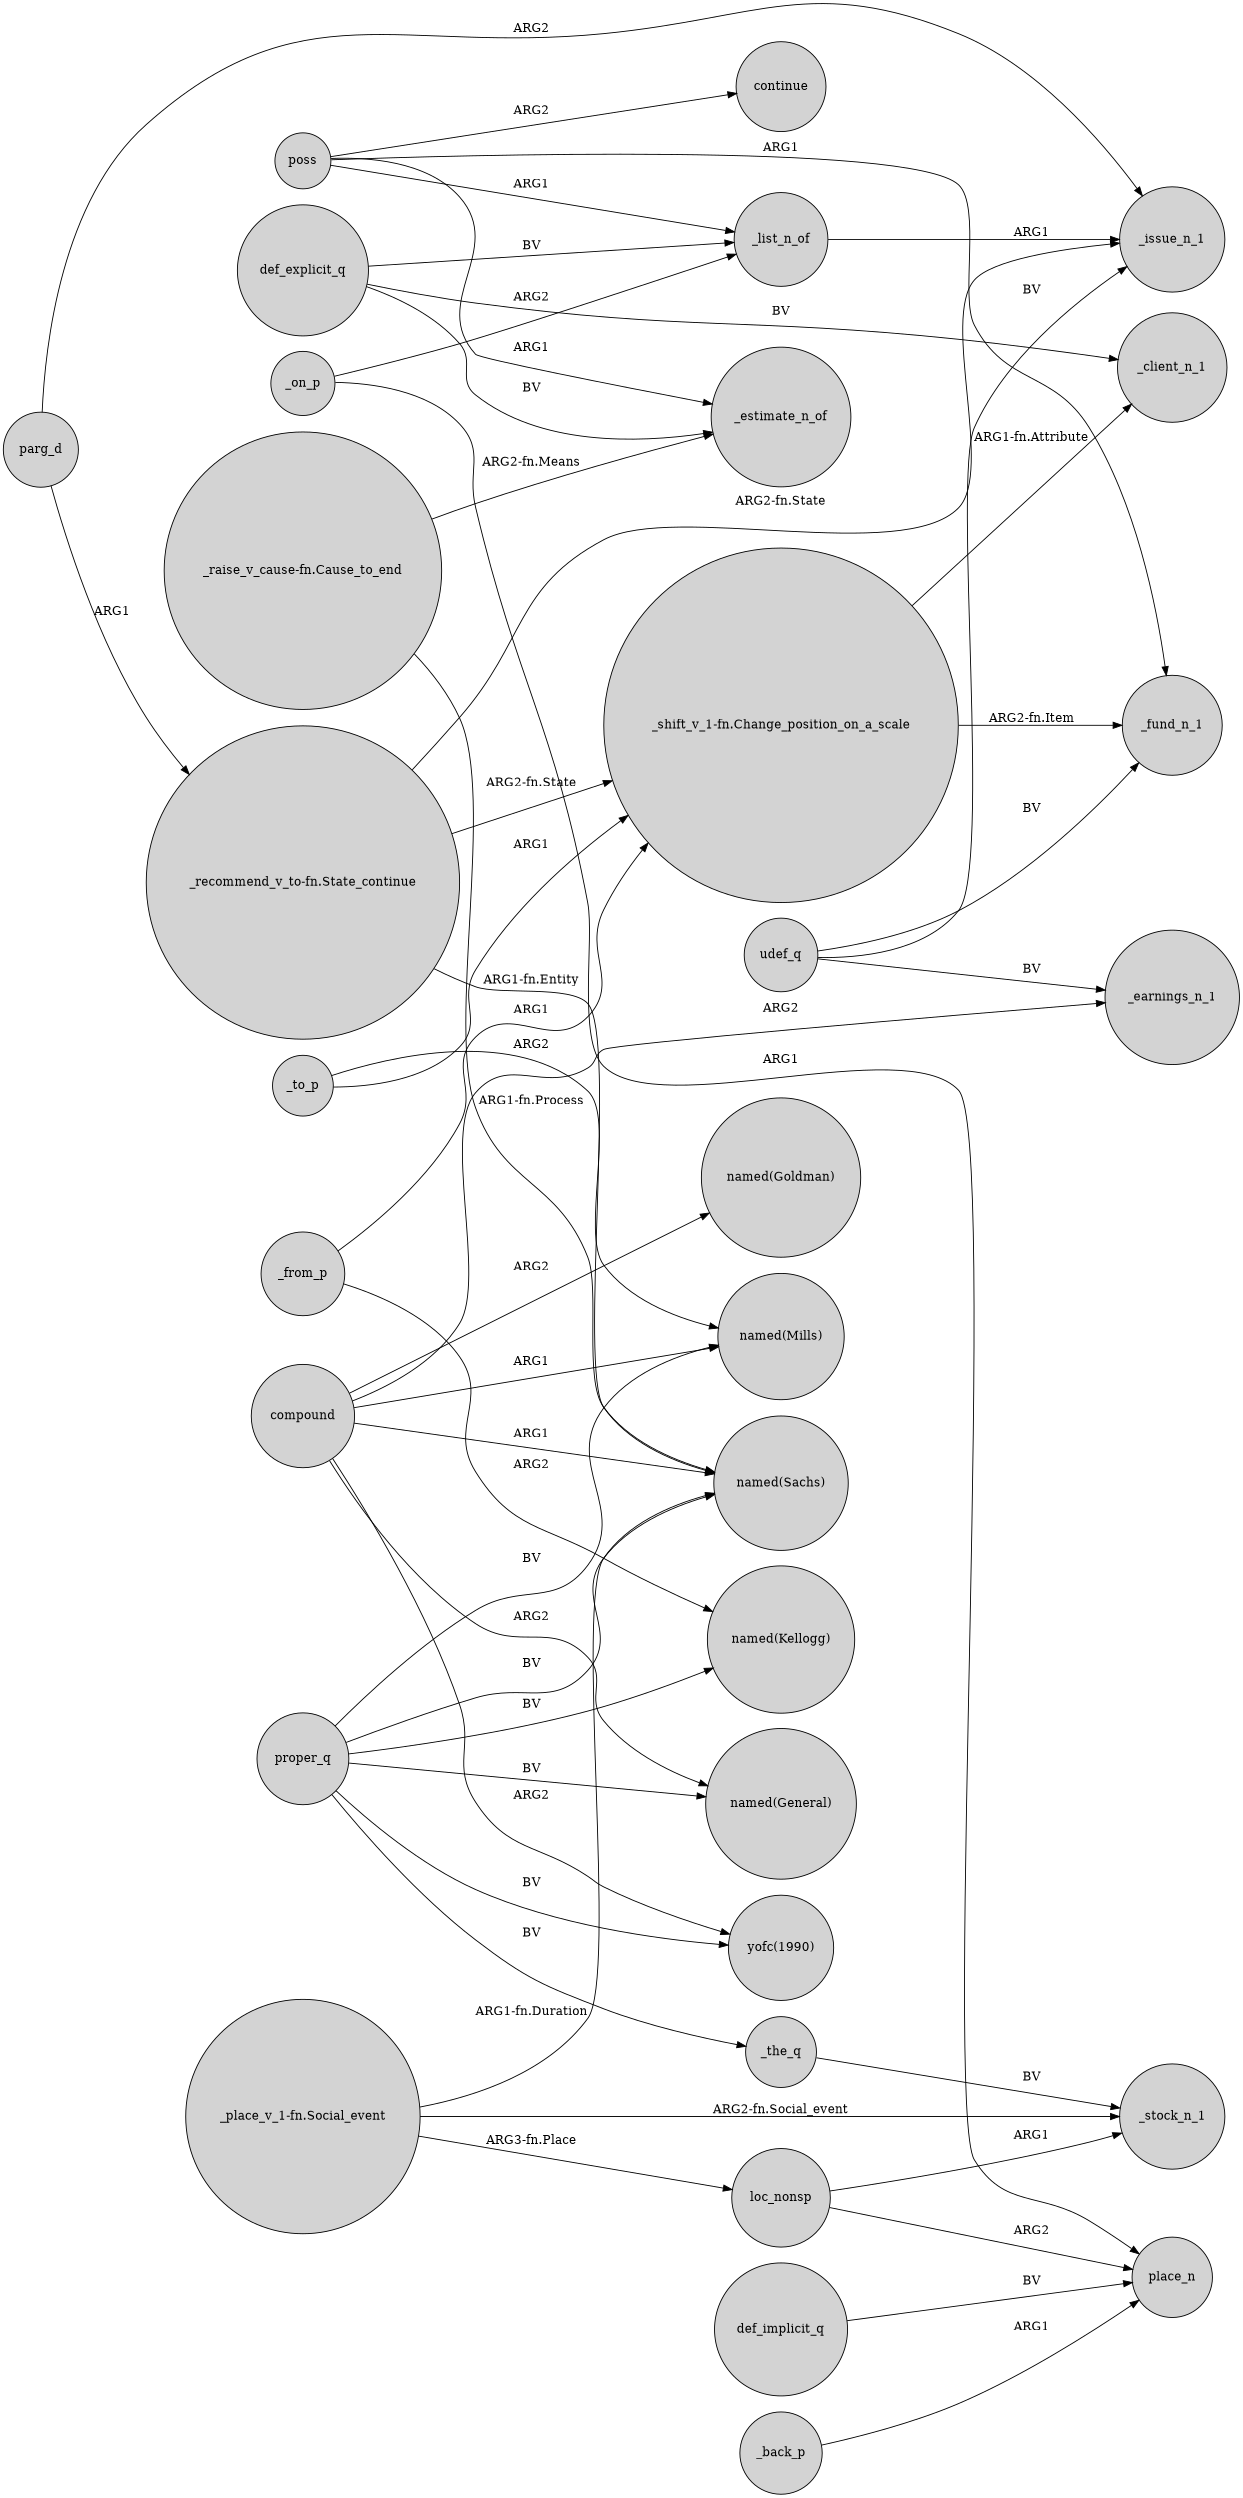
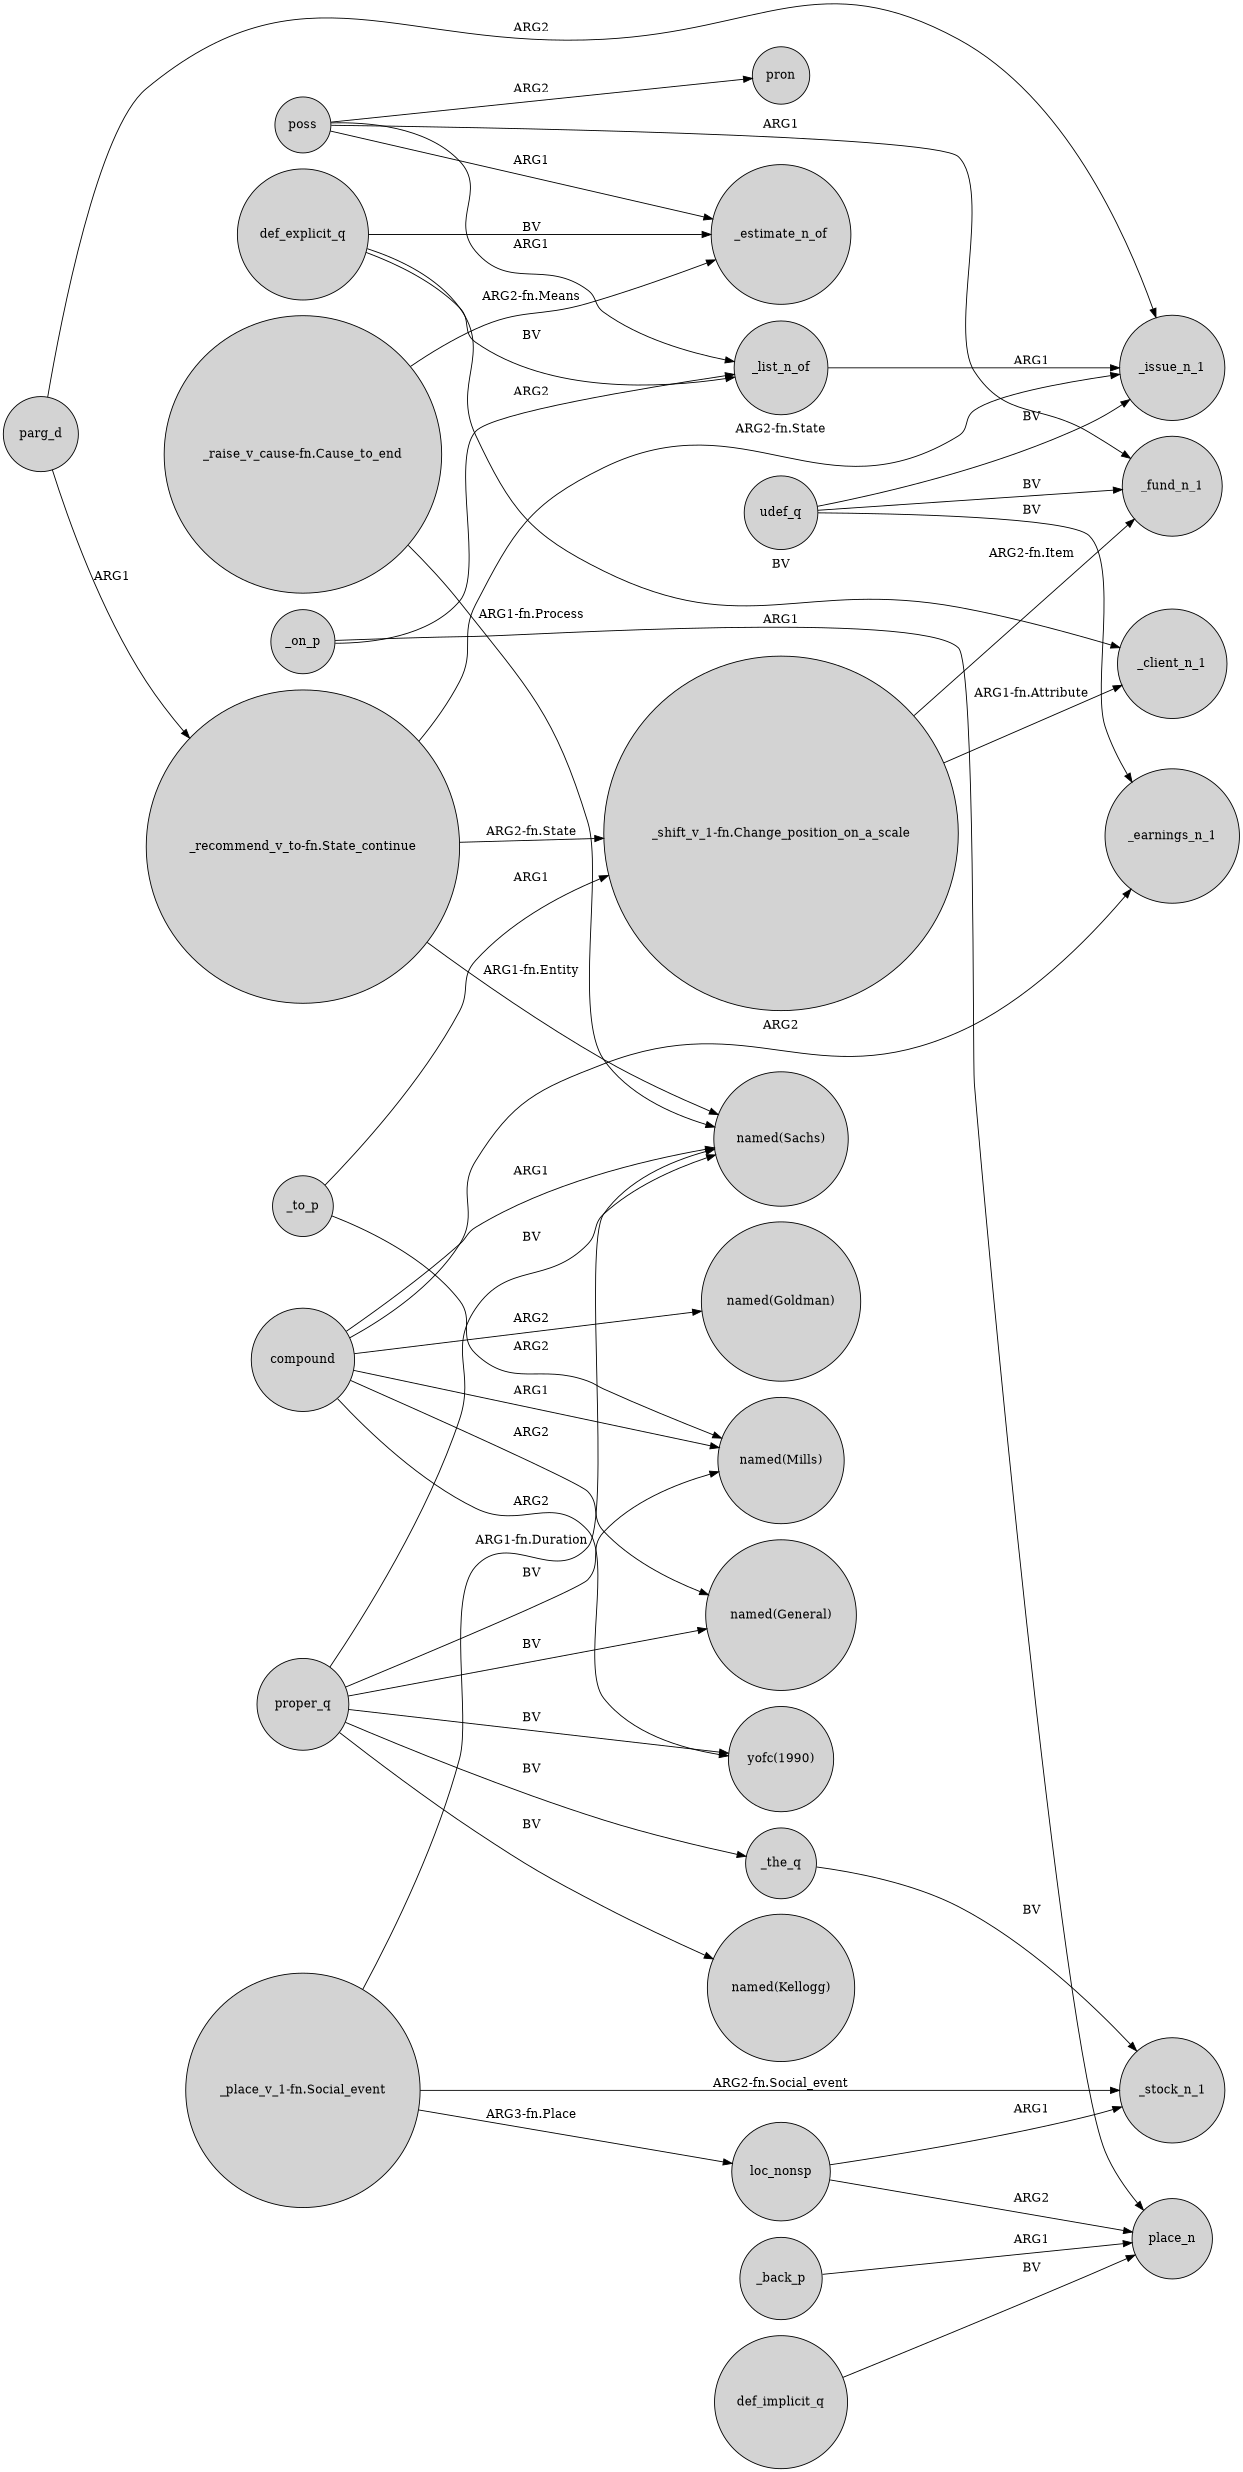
node "continue": label "continue" -> "pron"
node "_from_p": removed
